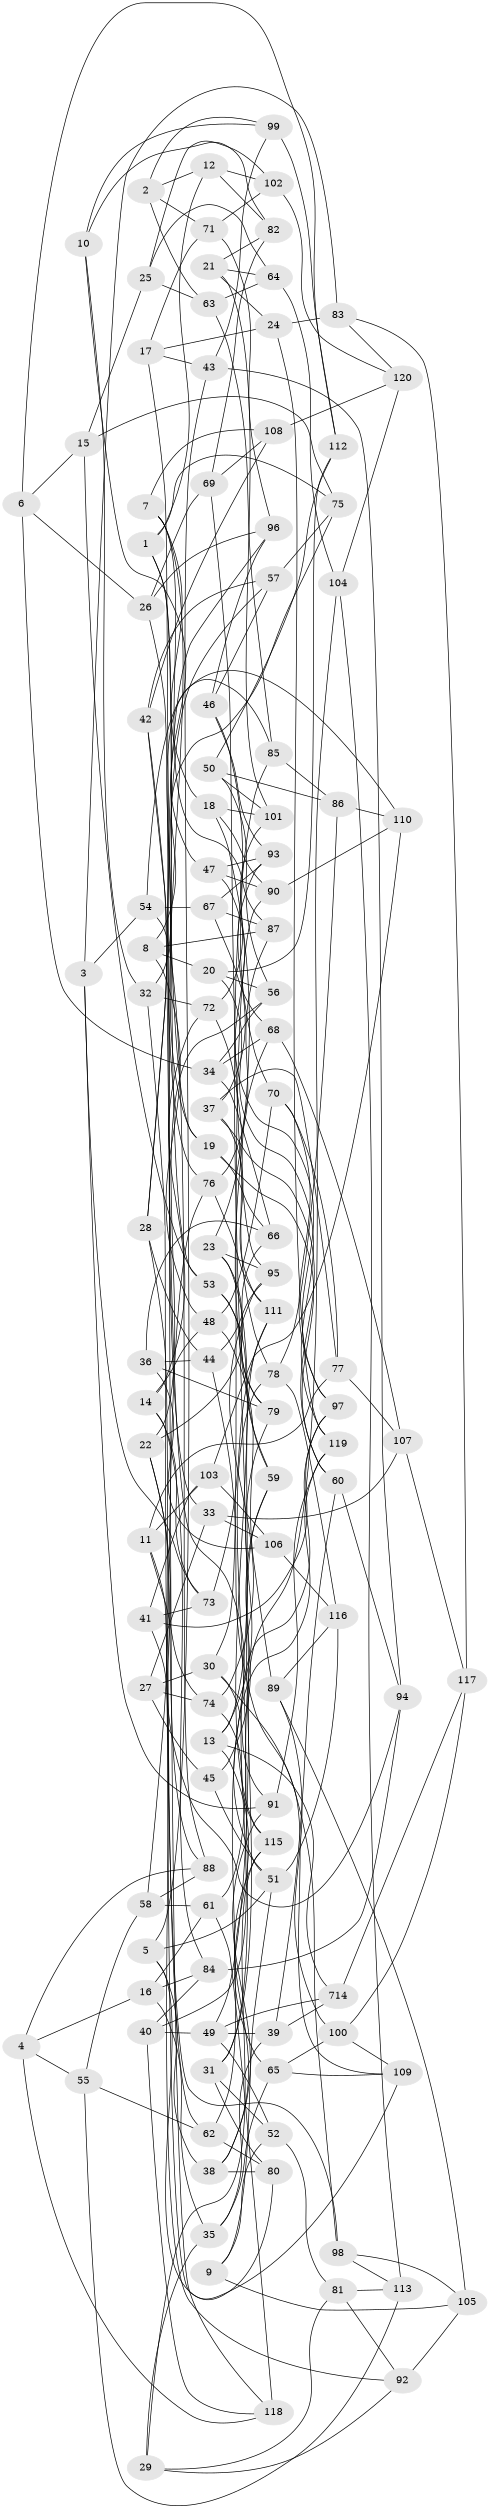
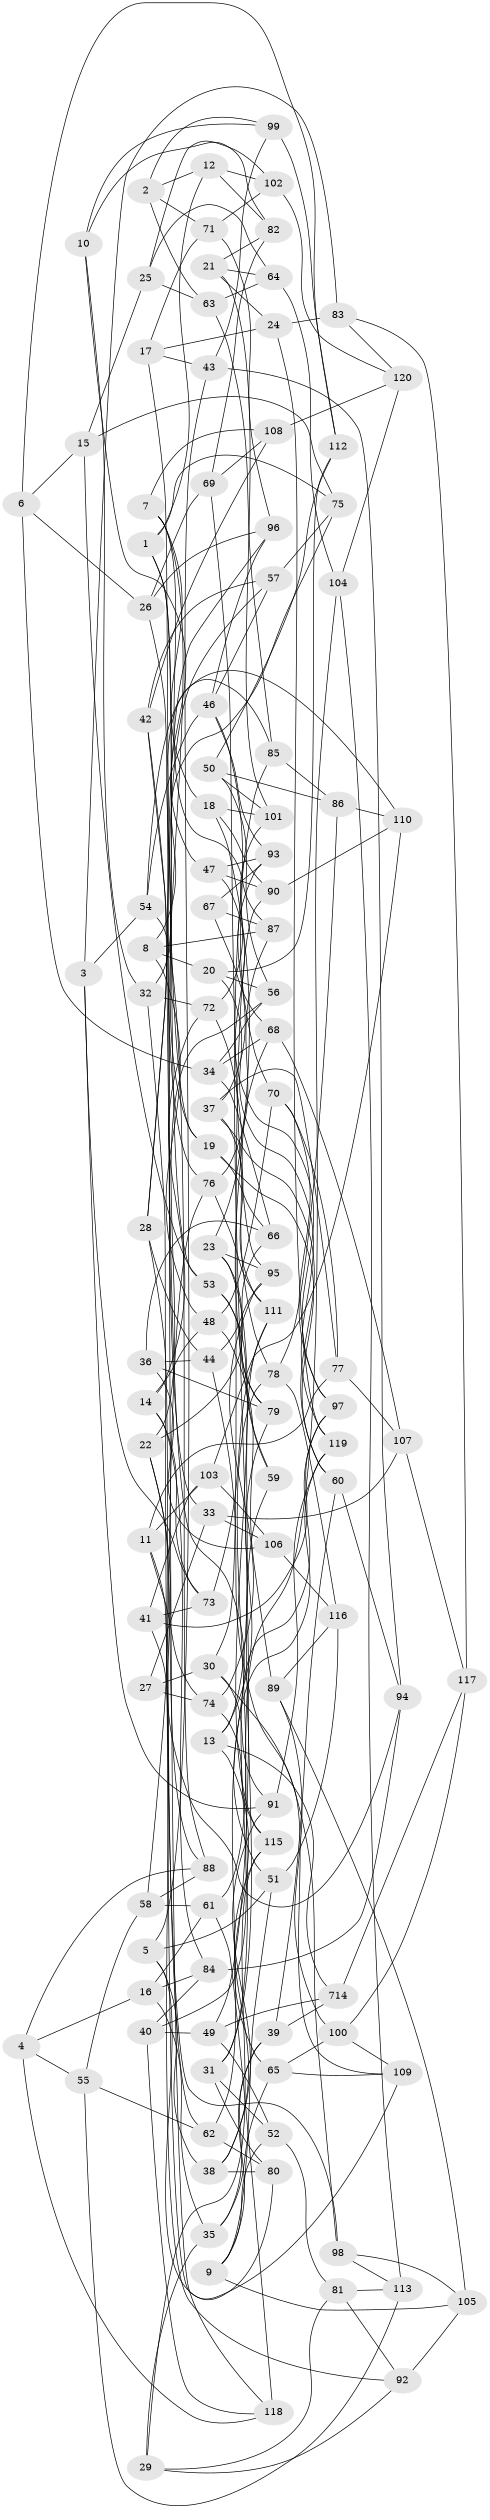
edge "54" -- "67": now "54" -- "46"
node "45": removed
edge "49" -- "39": now "9" -- "39"
